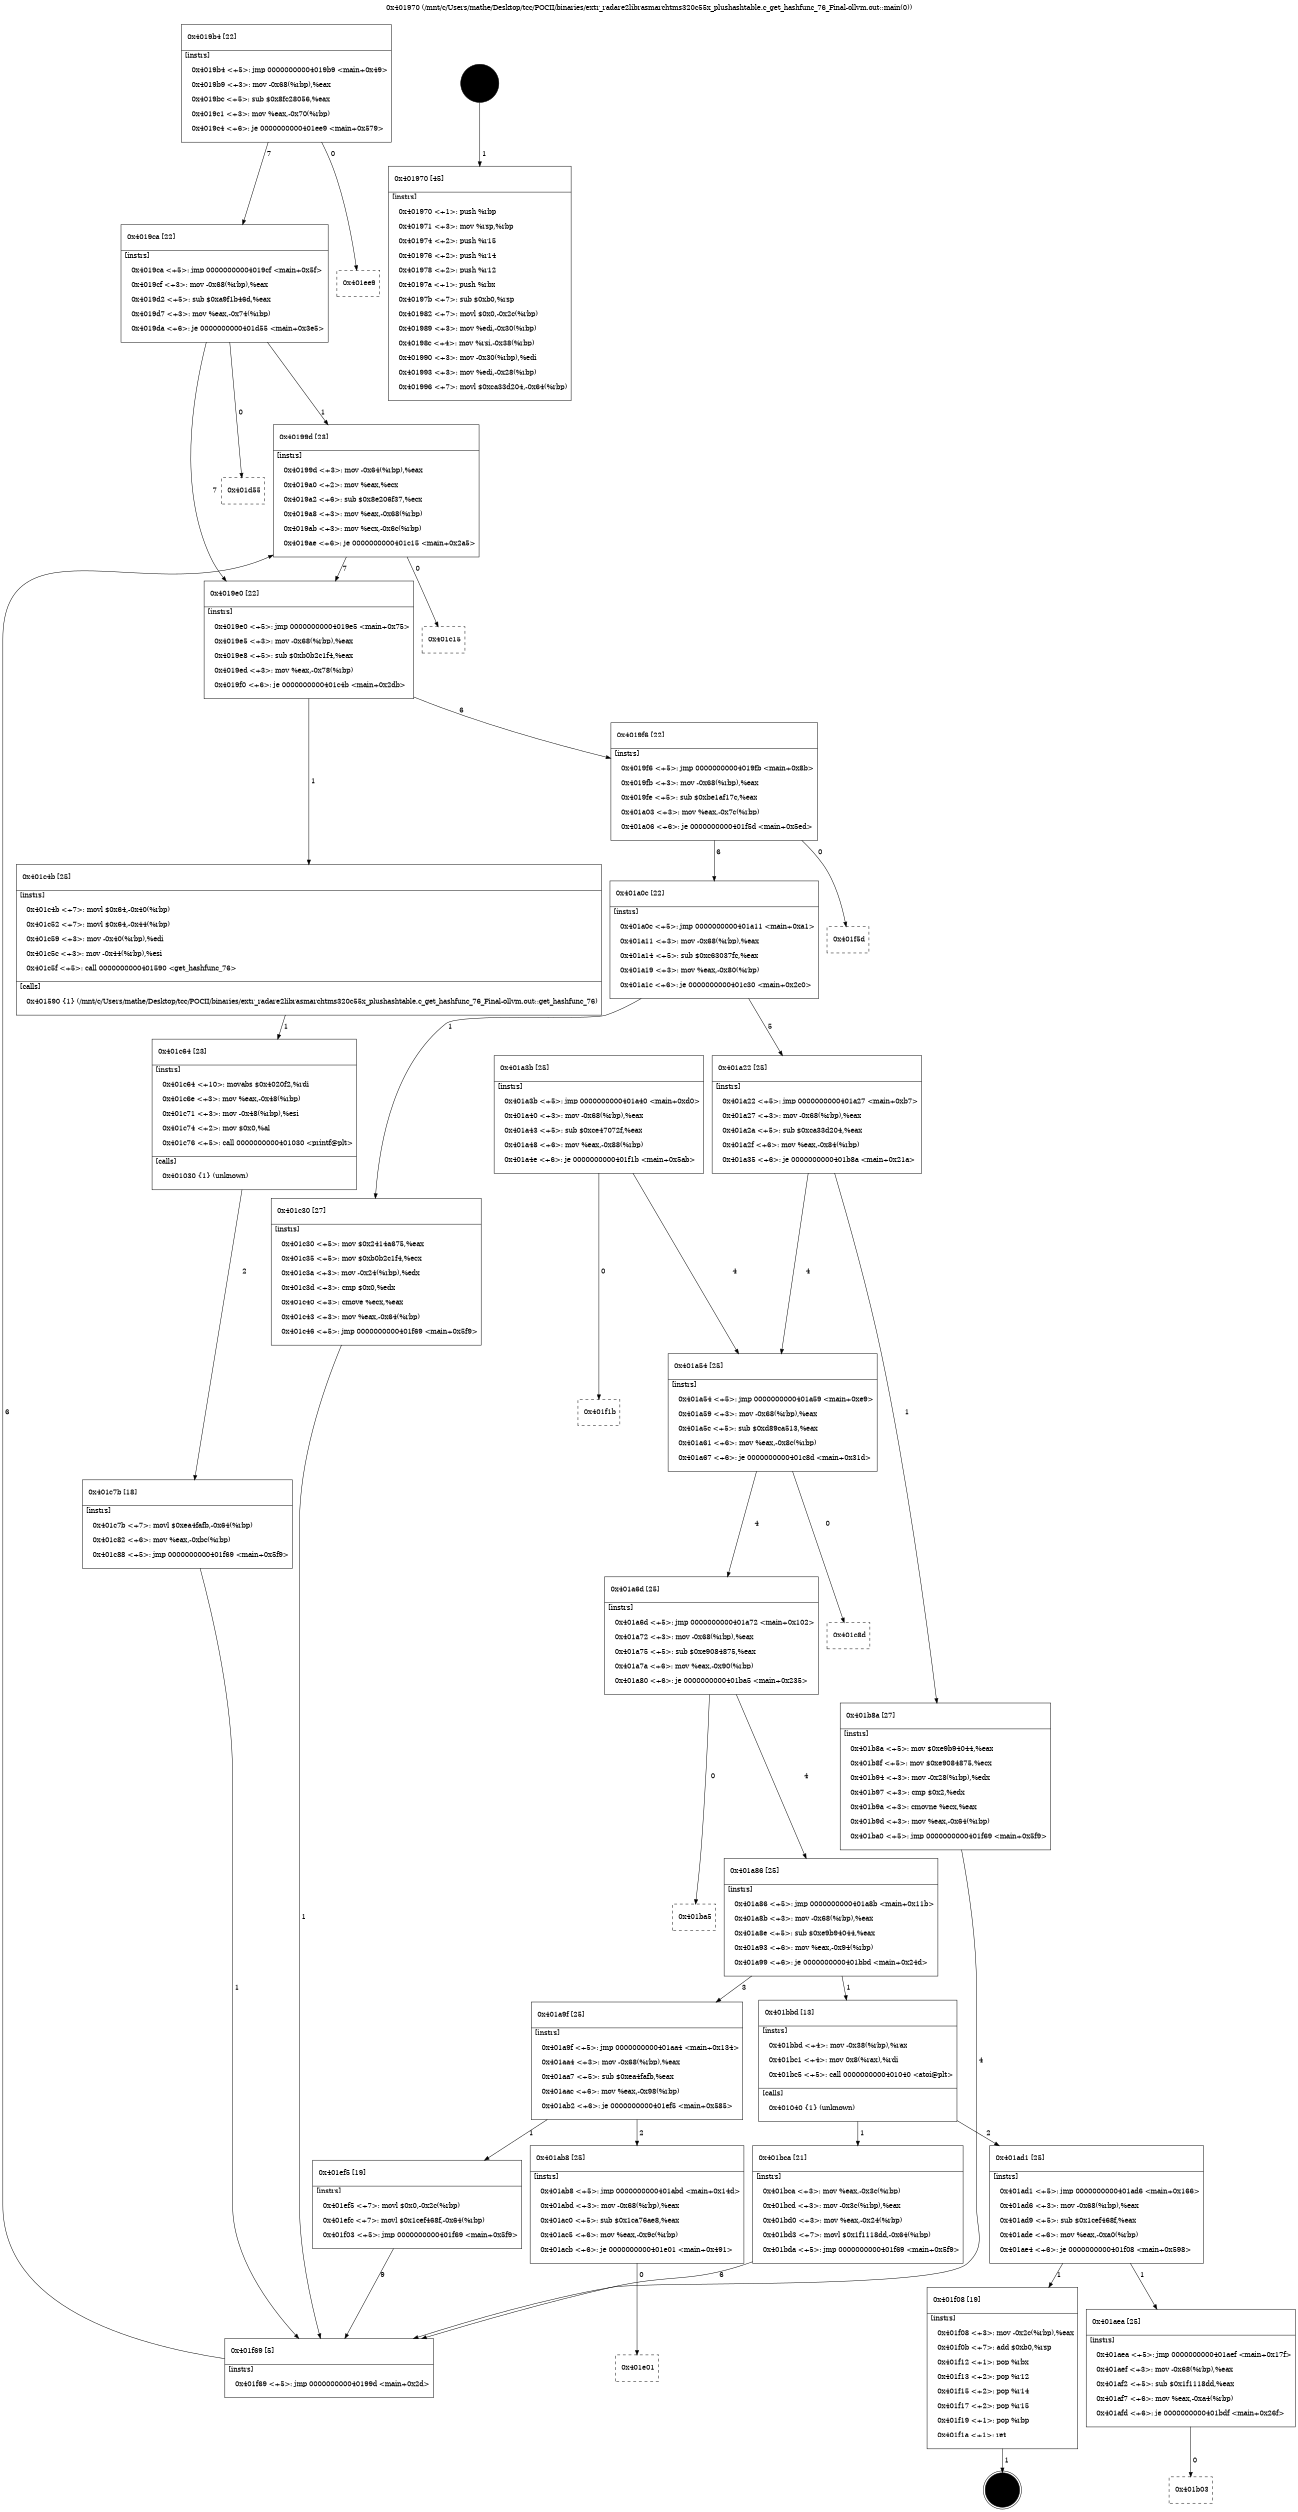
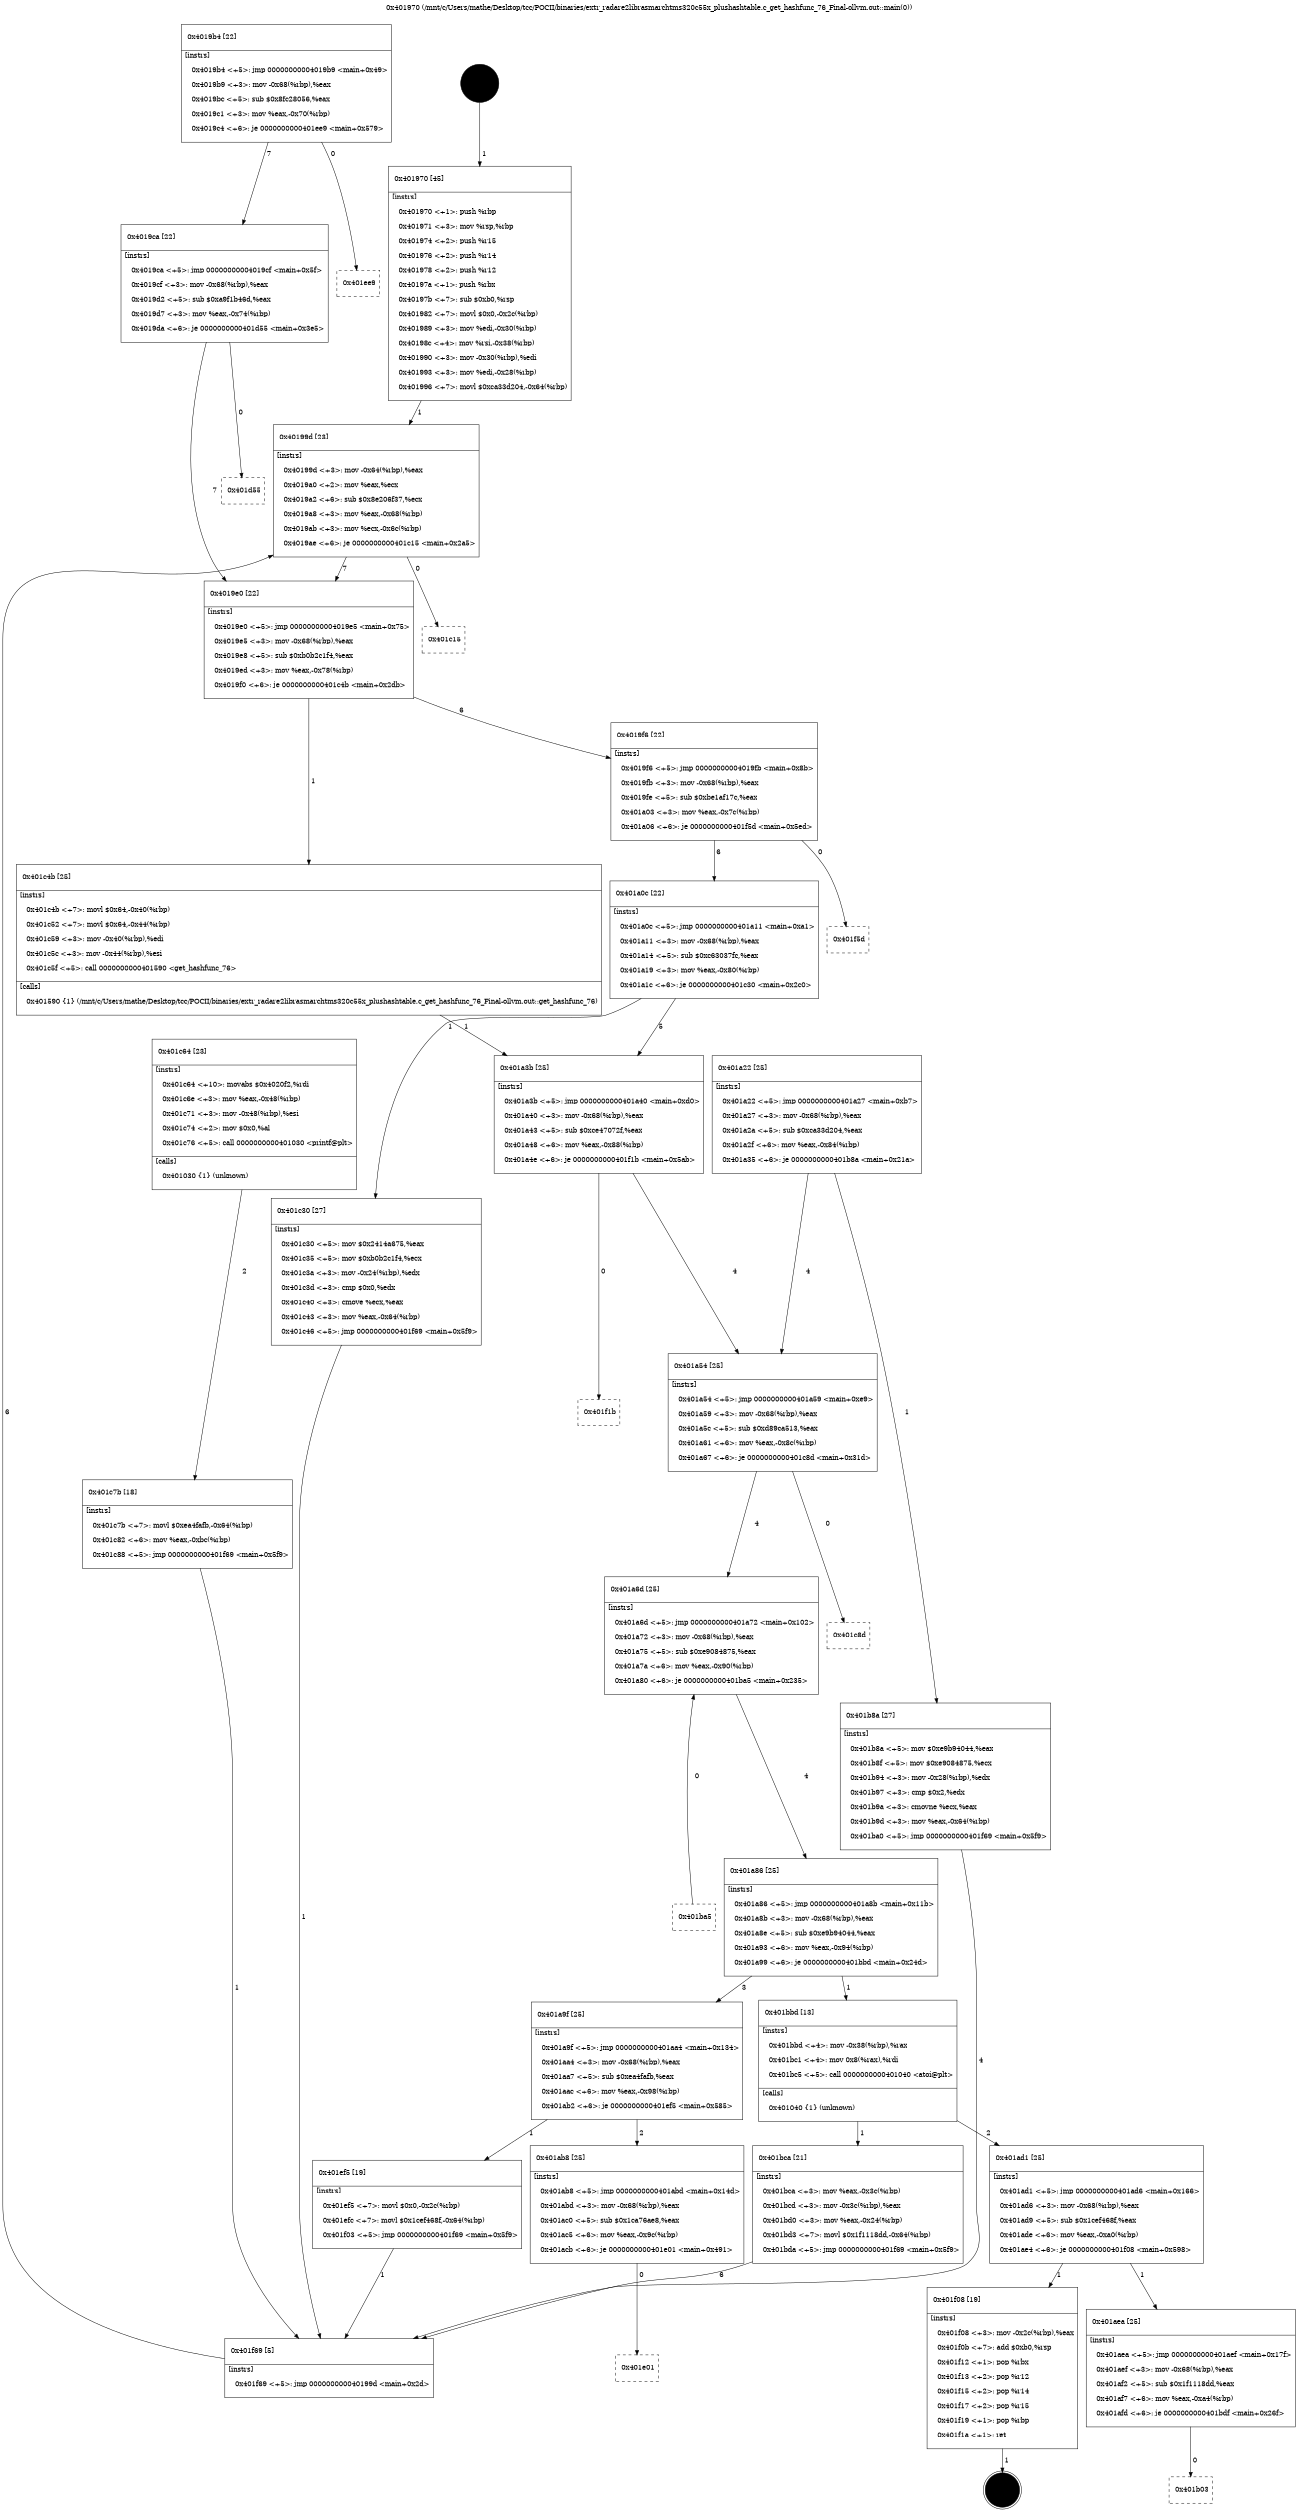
edge "0x4019ca [22]" -> "0x40199d [23]": now "0x401970 [45]" -> "0x40199d [23]"
edge "0x401c4b [25]" -> "0x401c64 [23]": now "0x401c4b [25]" -> "0x401a3b [25]"
edge "0x401a0c [22]" -> "0x401a22 [25]": now "0x401a0c [22]" -> "0x401a3b [25]"
edge "0x401a6d [25]" -> "0x401ba5": reversed
edge "0x401ef5 [19]" -> "0x401f69 [5]": label " 9" -> " 1"
